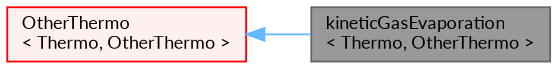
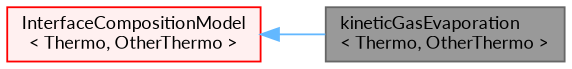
node "OtherThermo < Thermo, OtherThermo >": label "OtherThermo < Thermo, OtherThermo >" -> "InterfaceCompositionModel < Thermo, OtherThermo >"
